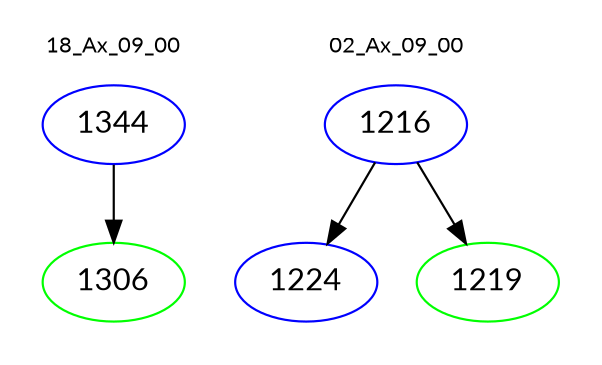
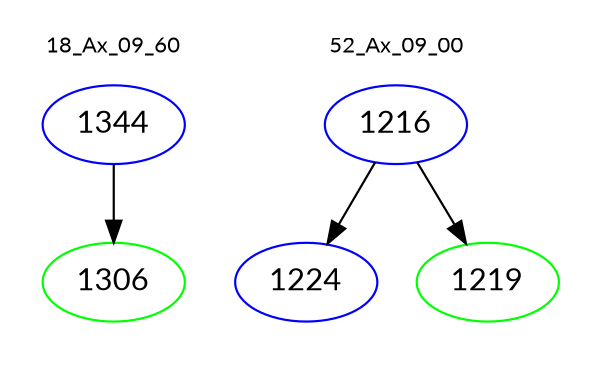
cluster "18_Ax_09_00": label "18_Ax_09_00" -> "18_Ax_09_60"
cluster "02_Ax_09_00": label "02_Ax_09_00" -> "52_Ax_09_00"
